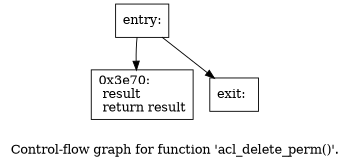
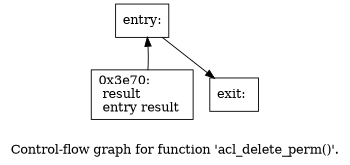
edge "entry:" -> "0x3e70:": reversed
node "0x3e70:": text "return result" -> "entry result"
